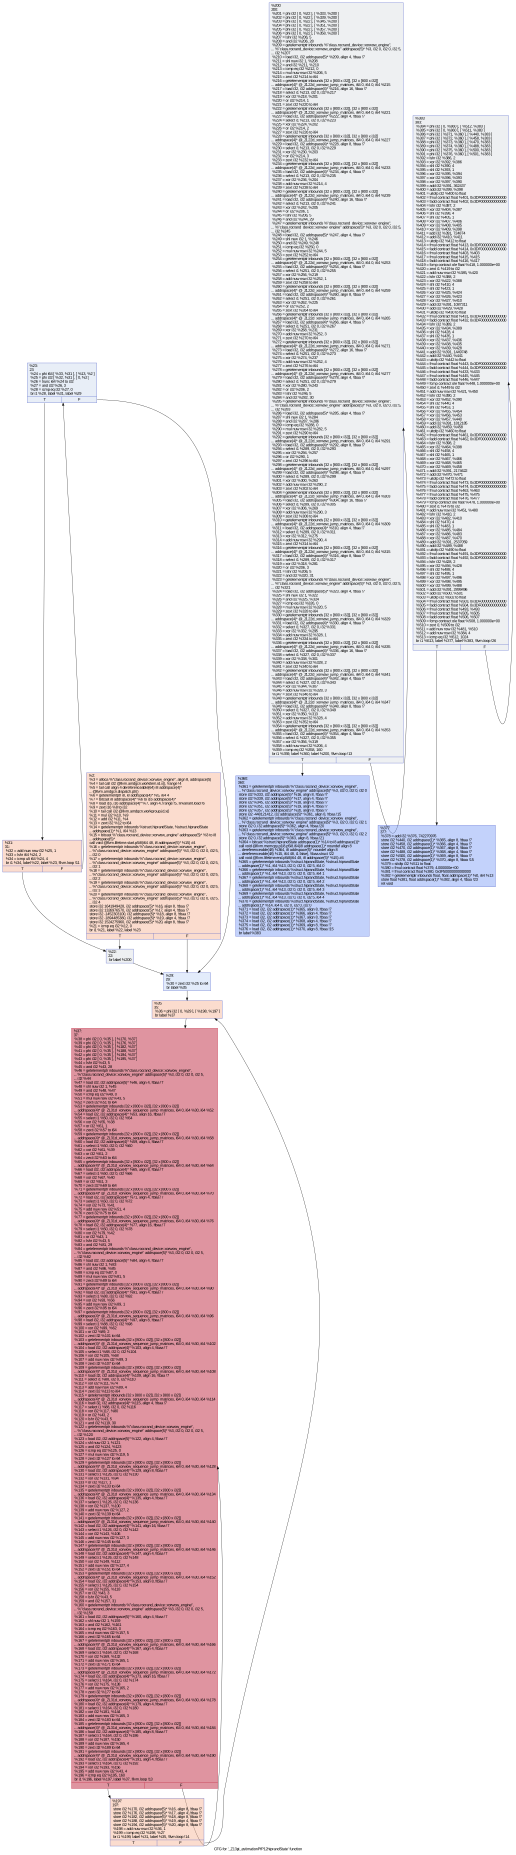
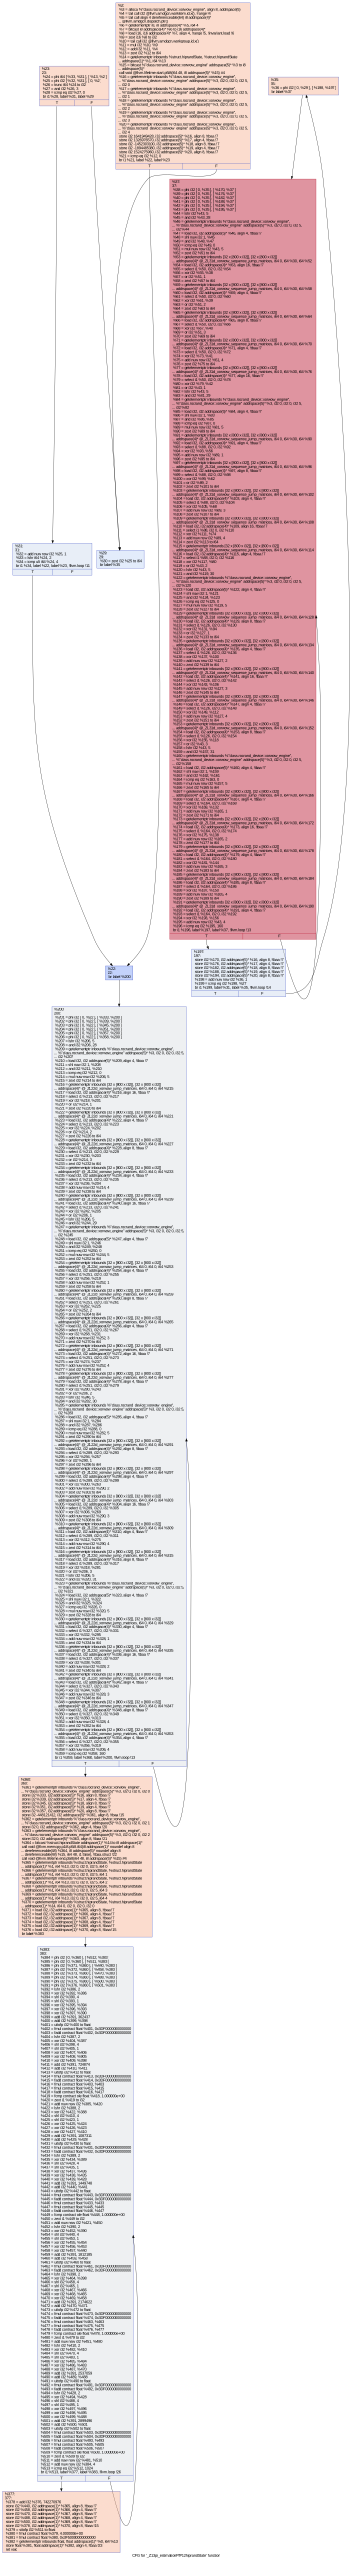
node "%383:": text "%409 = xor i32 %408, %405" -> "%409 = xor i32 %408, %905"
node "%23:": fillcolor #cbd8ee70 -> #f7af9170
edge "%31:" -> "%23:": removed
node "%31:": fillcolor #f7af9170 -> #cbd8ee70
node "%360:": fillcolor #779af770 -> #f7af9170
node "%377:": fillcolor #779af770 -> #f7af9170
node "%22:": fillcolor #d9dce170 -> #779af770
edge "%22:" -> "%29:": now "%22:" -> "%200:"
edge "%29:" -> "%35:": removed
node "%197:": fillcolor #f7af9170 -> #cbd8ee70
edge "%360:" -> "%383:": added
